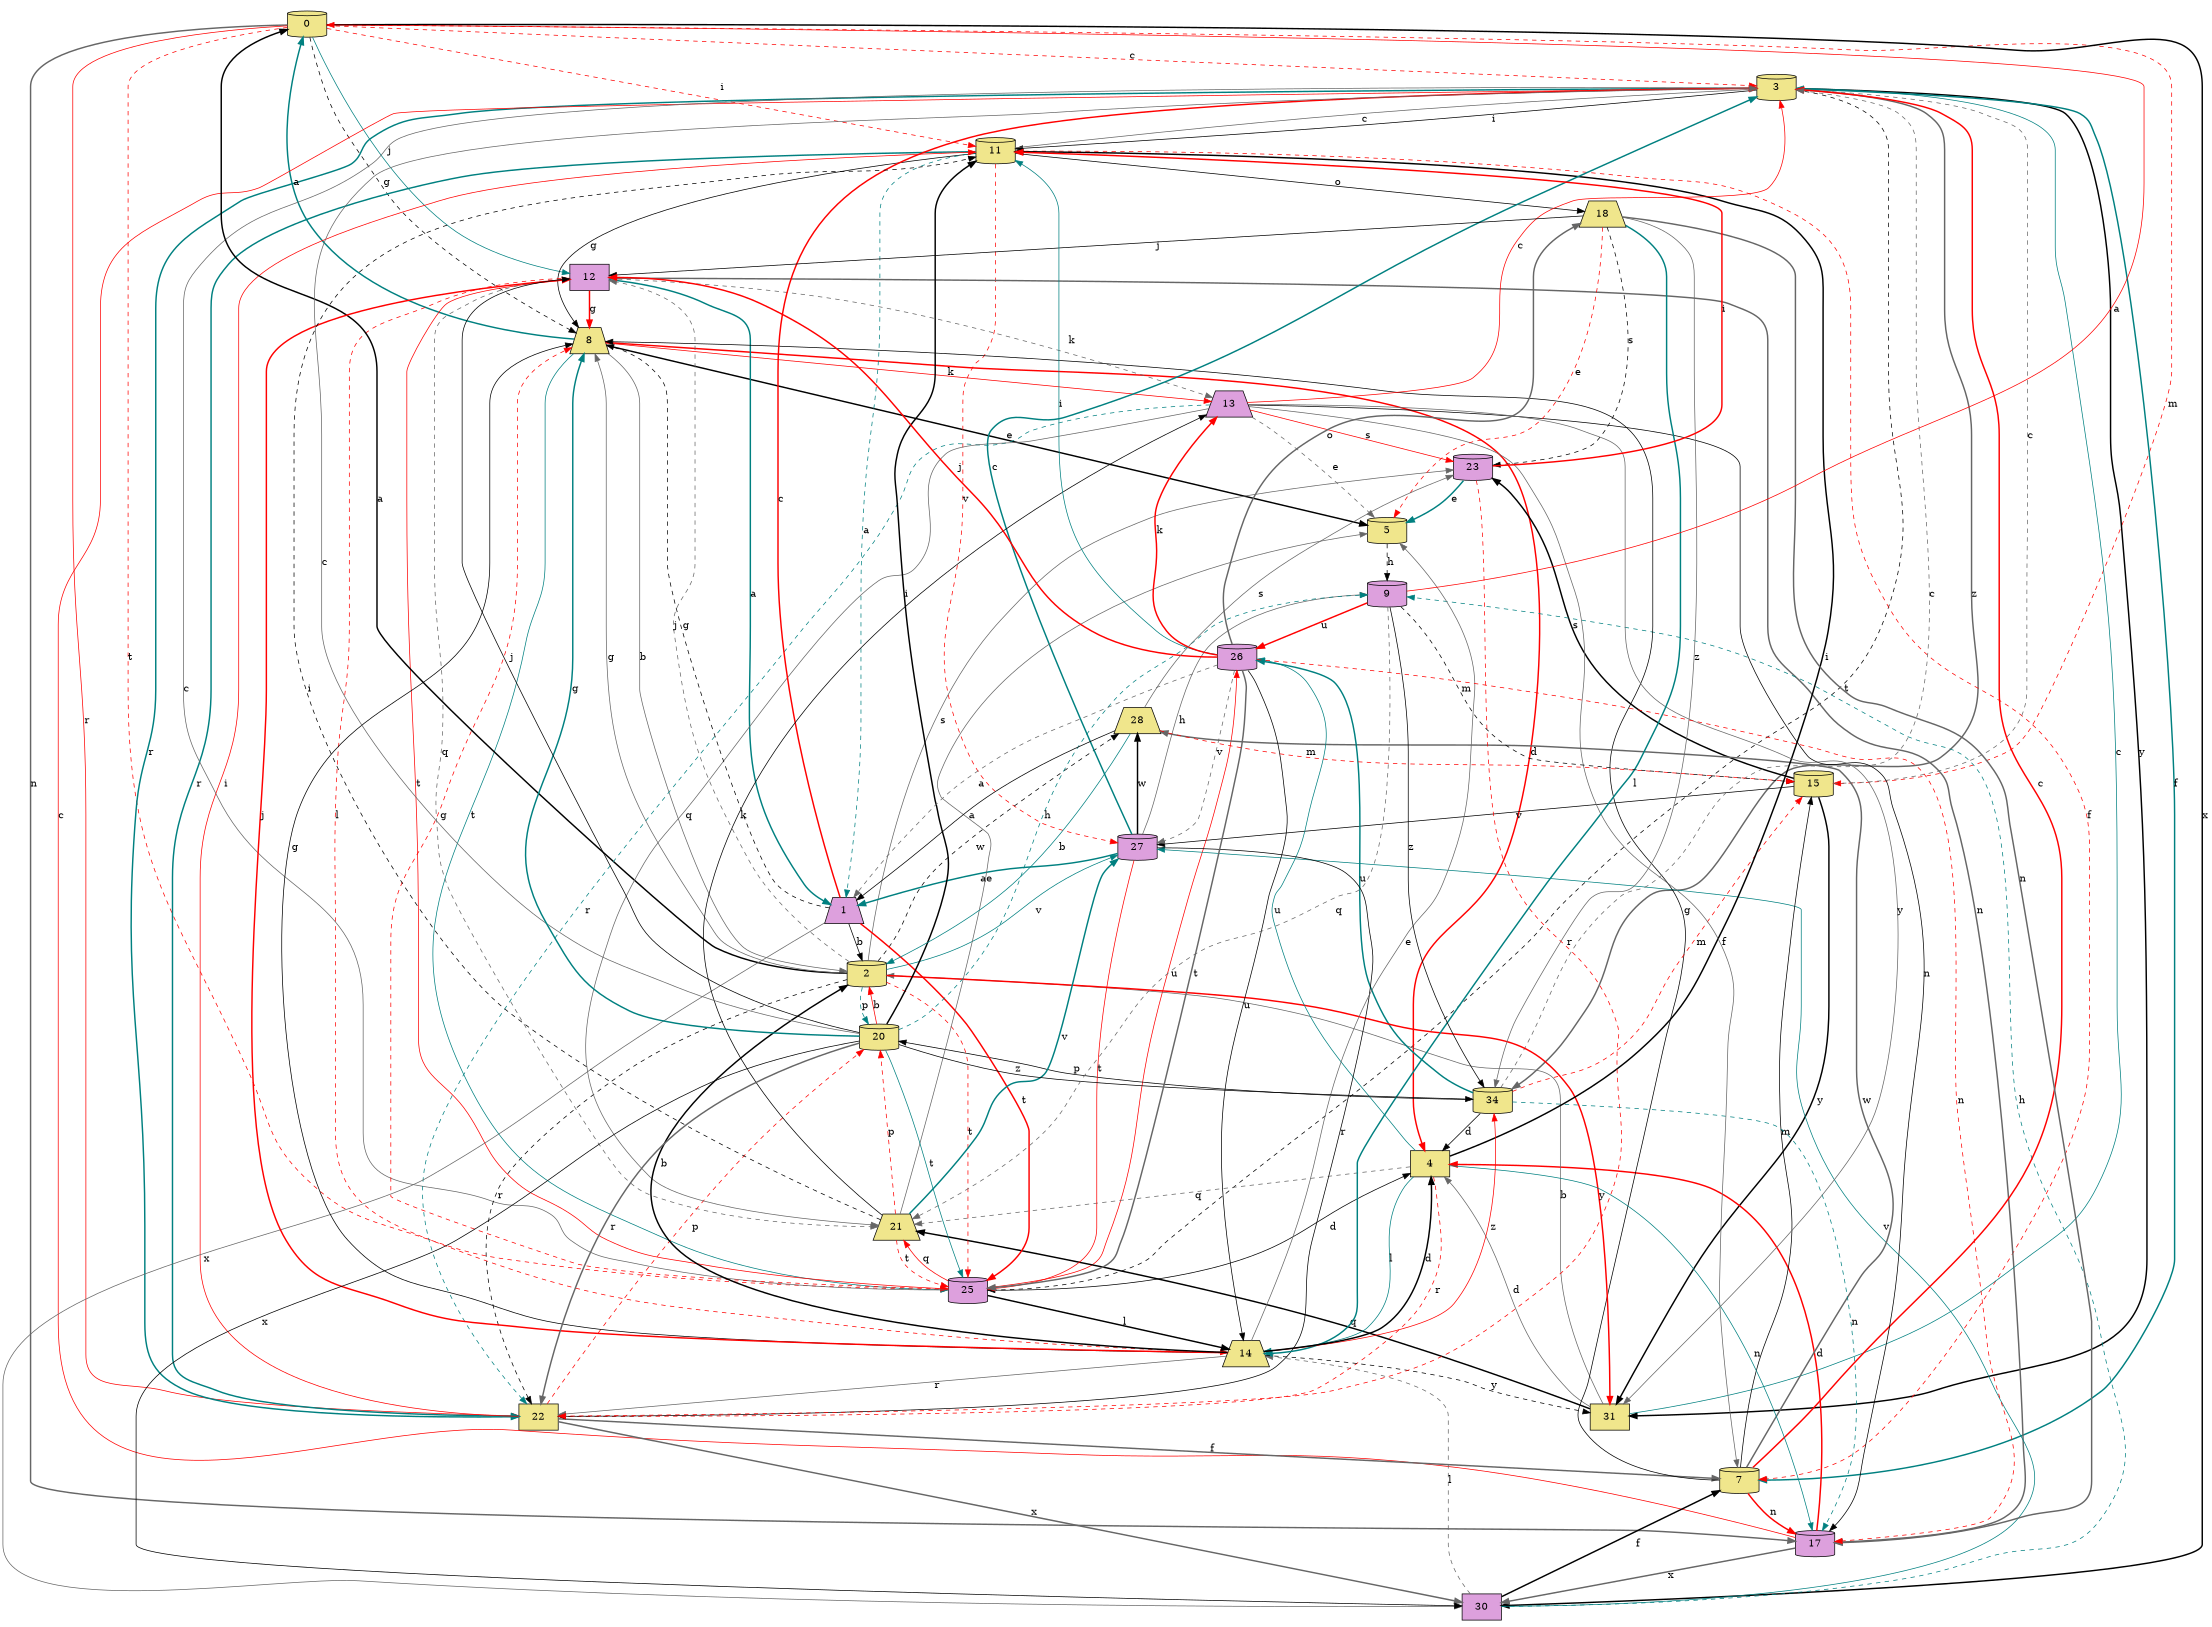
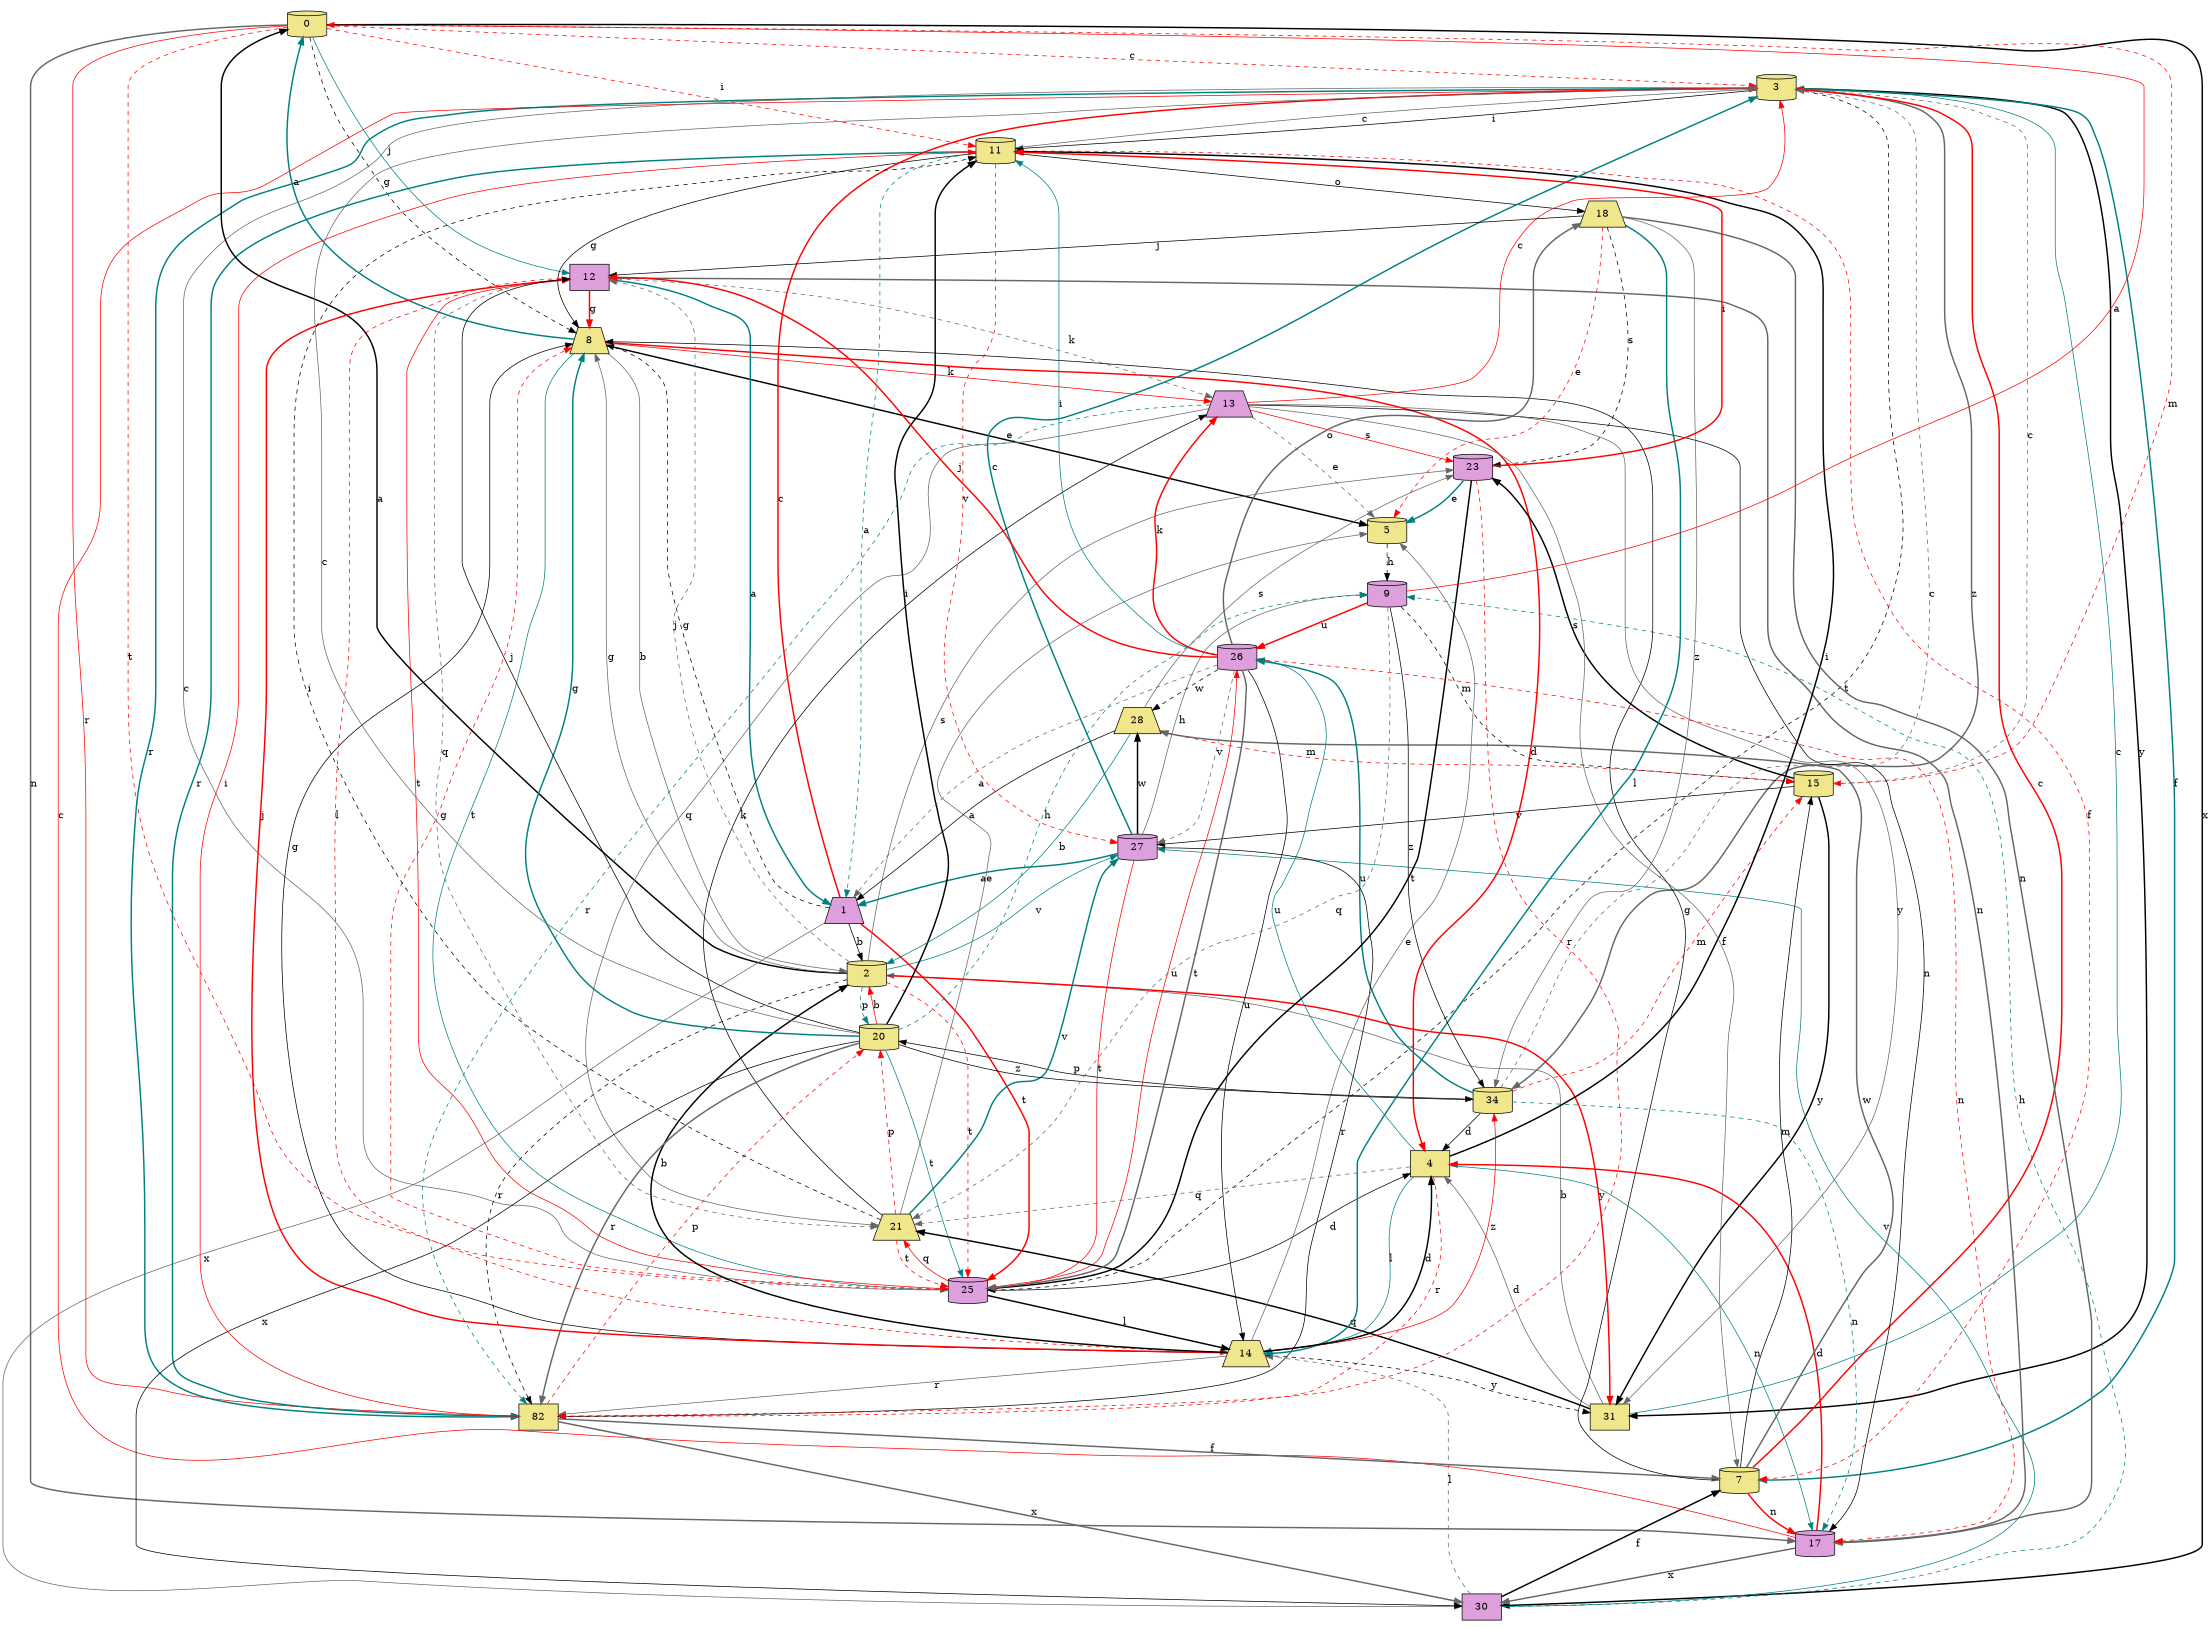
edge "2" -> "28": now "26" -> "28"
edge "23" -> "25": added, label "t"
node "22": label "22" -> "82"
